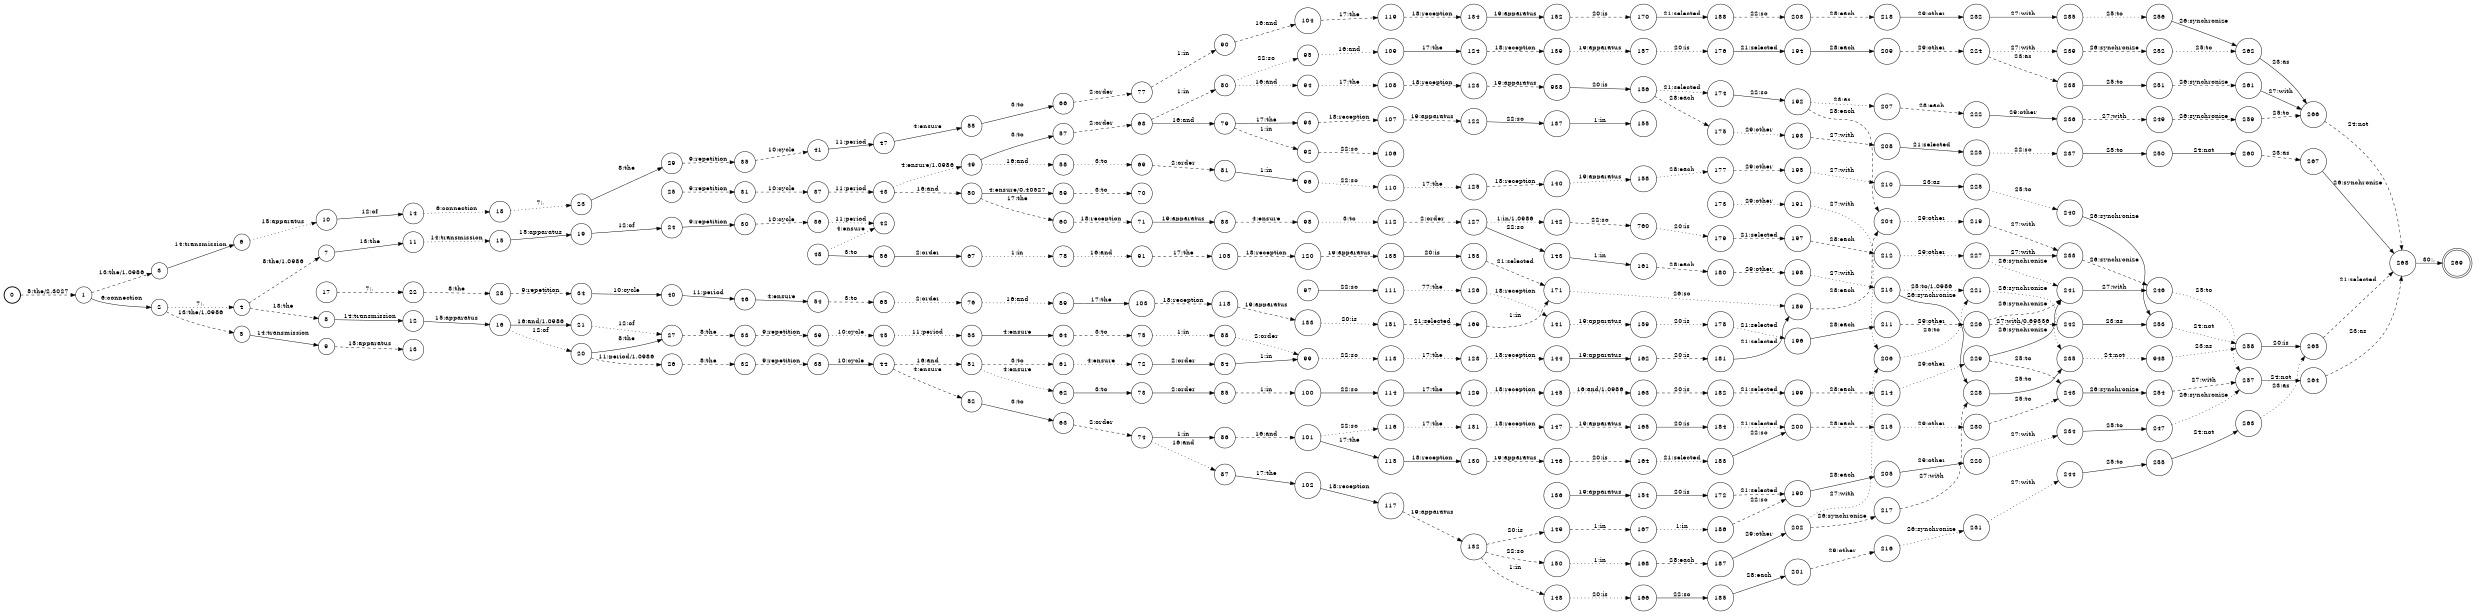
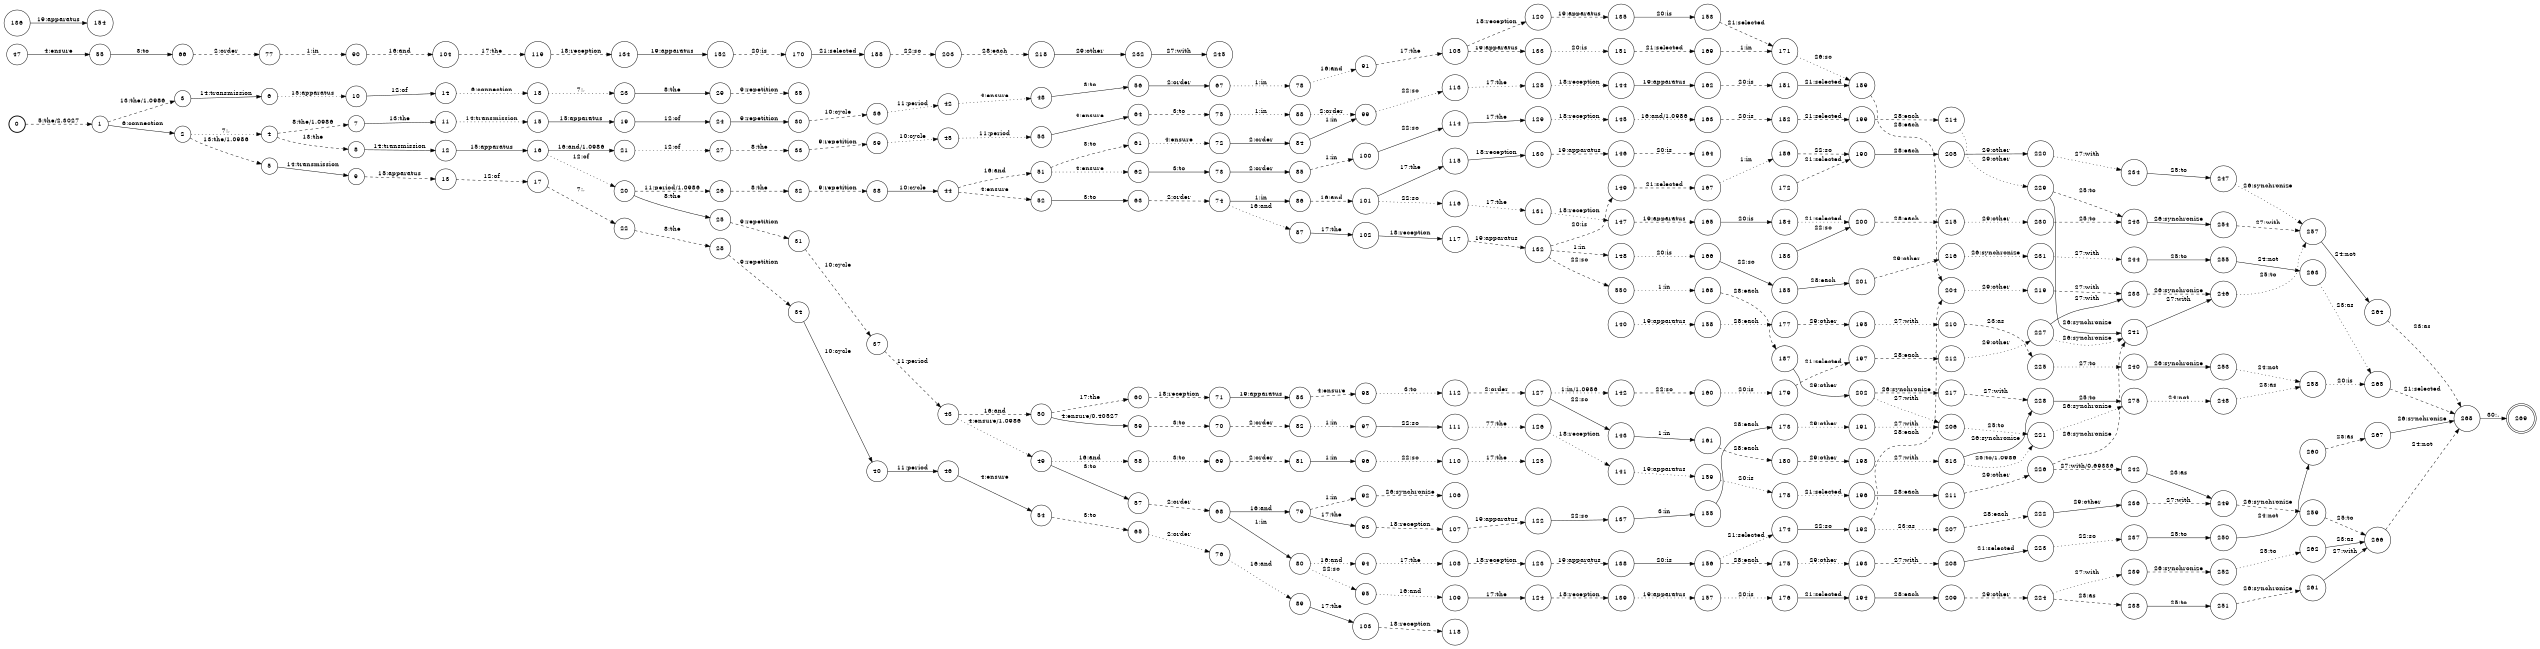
node "285": label "285" -> "245"
node "256": removed
node "938": label "938" -> "138"
edge "68" -> "80": style dashed -> solid
edge "137" -> "155": label "1:in" -> "3:in"
edge "92" -> "106": label "22:so" -> "26:synchronize"
node "41": removed
edge "13" -> "17": added, label "12:of"
edge "125" -> "140": removed, label "18:reception"
edge "210" -> "225": style solid -> dashed
edge "225" -> "240": label "25:to" -> "27:to"
node "760": label "760" -> "160"
edge "48" -> "42": reversed
node "213": label "213" -> "813"
edge "118" -> "133": now "105" -> "133"
edge "242" -> "253": now "242" -> "249"
edge "258" -> "265": style solid -> dotted
edge "20" -> "27": now "20" -> "25"
node "235": label "235" -> "275"
node "948": label "948" -> "248"
node "82": added
edge "155" -> "173": added, label "28:each"
edge "164" -> "183": removed, label "21:selected"
edge "154" -> "172": removed, label "20:is"
edge "149" -> "167": label "1:in" -> "21:selected"
node "150": label "150" -> "550"
